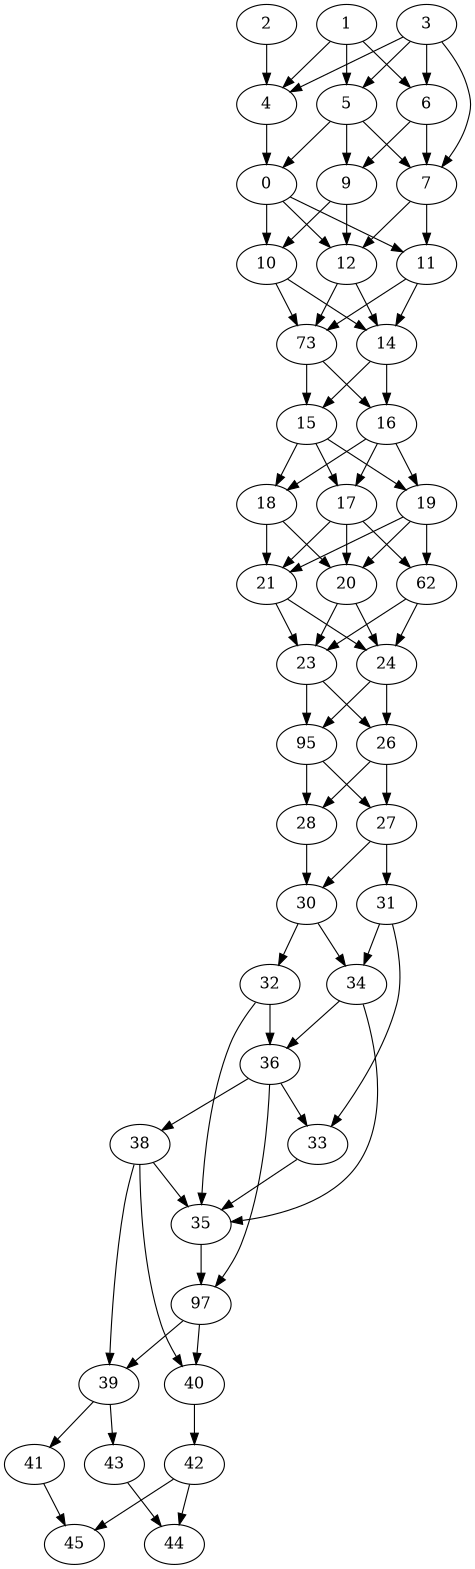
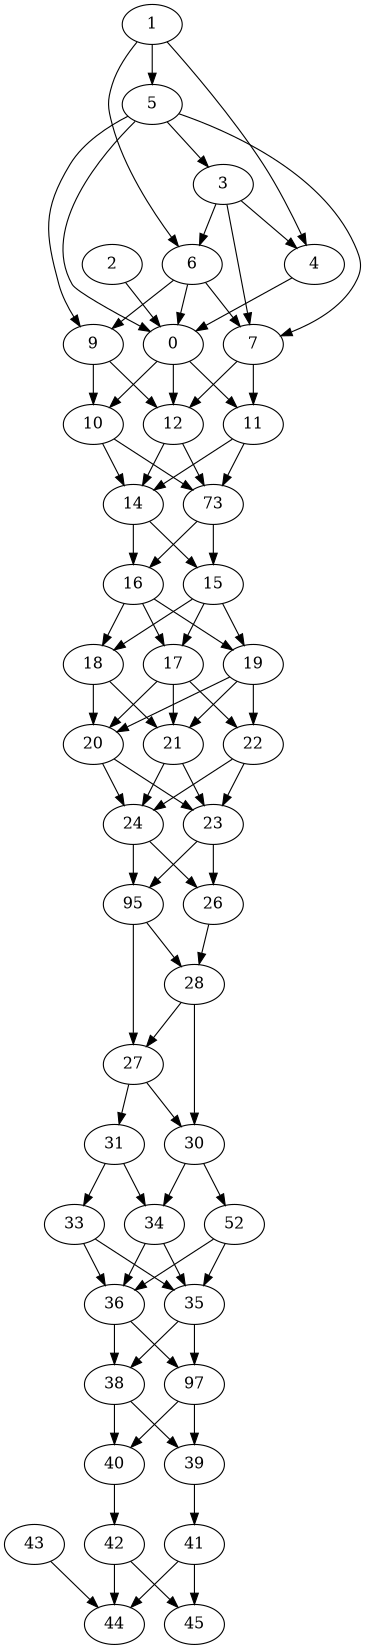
edge "2" -> "4": now "2" -> "0"
edge "3" -> "5": reversed
edge "6" -> "0": added
node "62": label "62" -> "22"
edge "26" -> "27": now "28" -> "27"
node "32": label "32" -> "52"
edge "36" -> "33": reversed
edge "38" -> "35": reversed
edge "39" -> "43": removed
edge "41" -> "44": added
